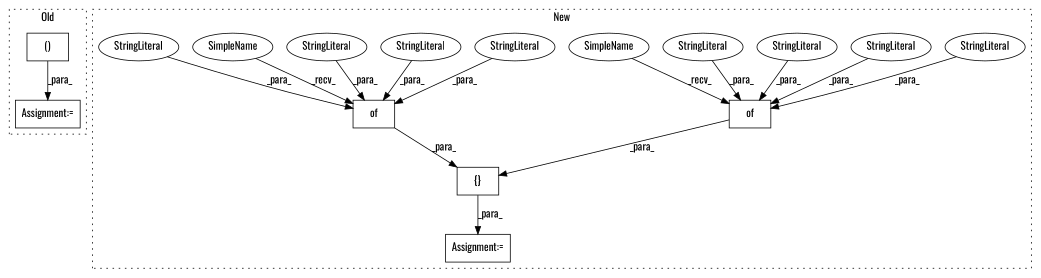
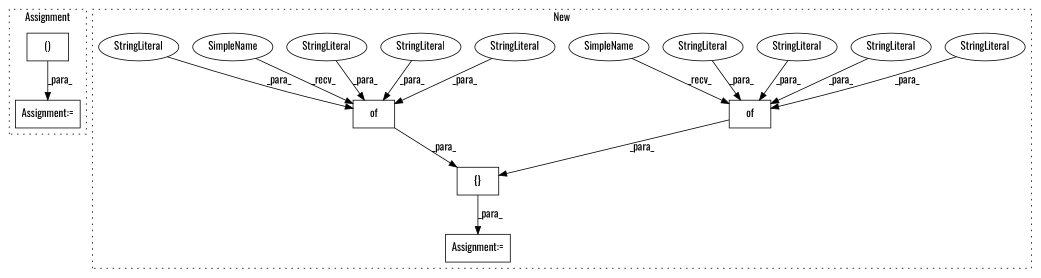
cluster "Old": label "Old" -> "Assignment"
